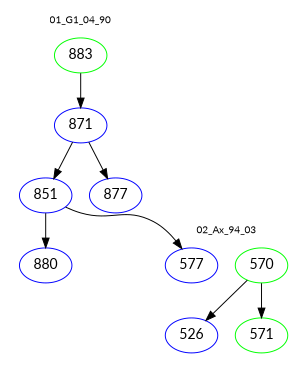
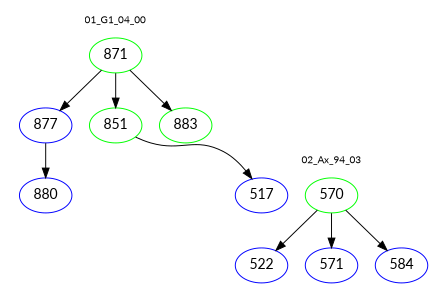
cluster "01_G1_04_90": label "01_G1_04_90" -> "01_G1_04_00"
edge "883" -> "871": reversed
node "871": color blue -> green
node "851": color blue -> green
edge "851" -> "880": now "877" -> "880"
node "577": label "577" -> "517"
node "584": added
node "526": label "526" -> "522"
node "571": color green -> blue
